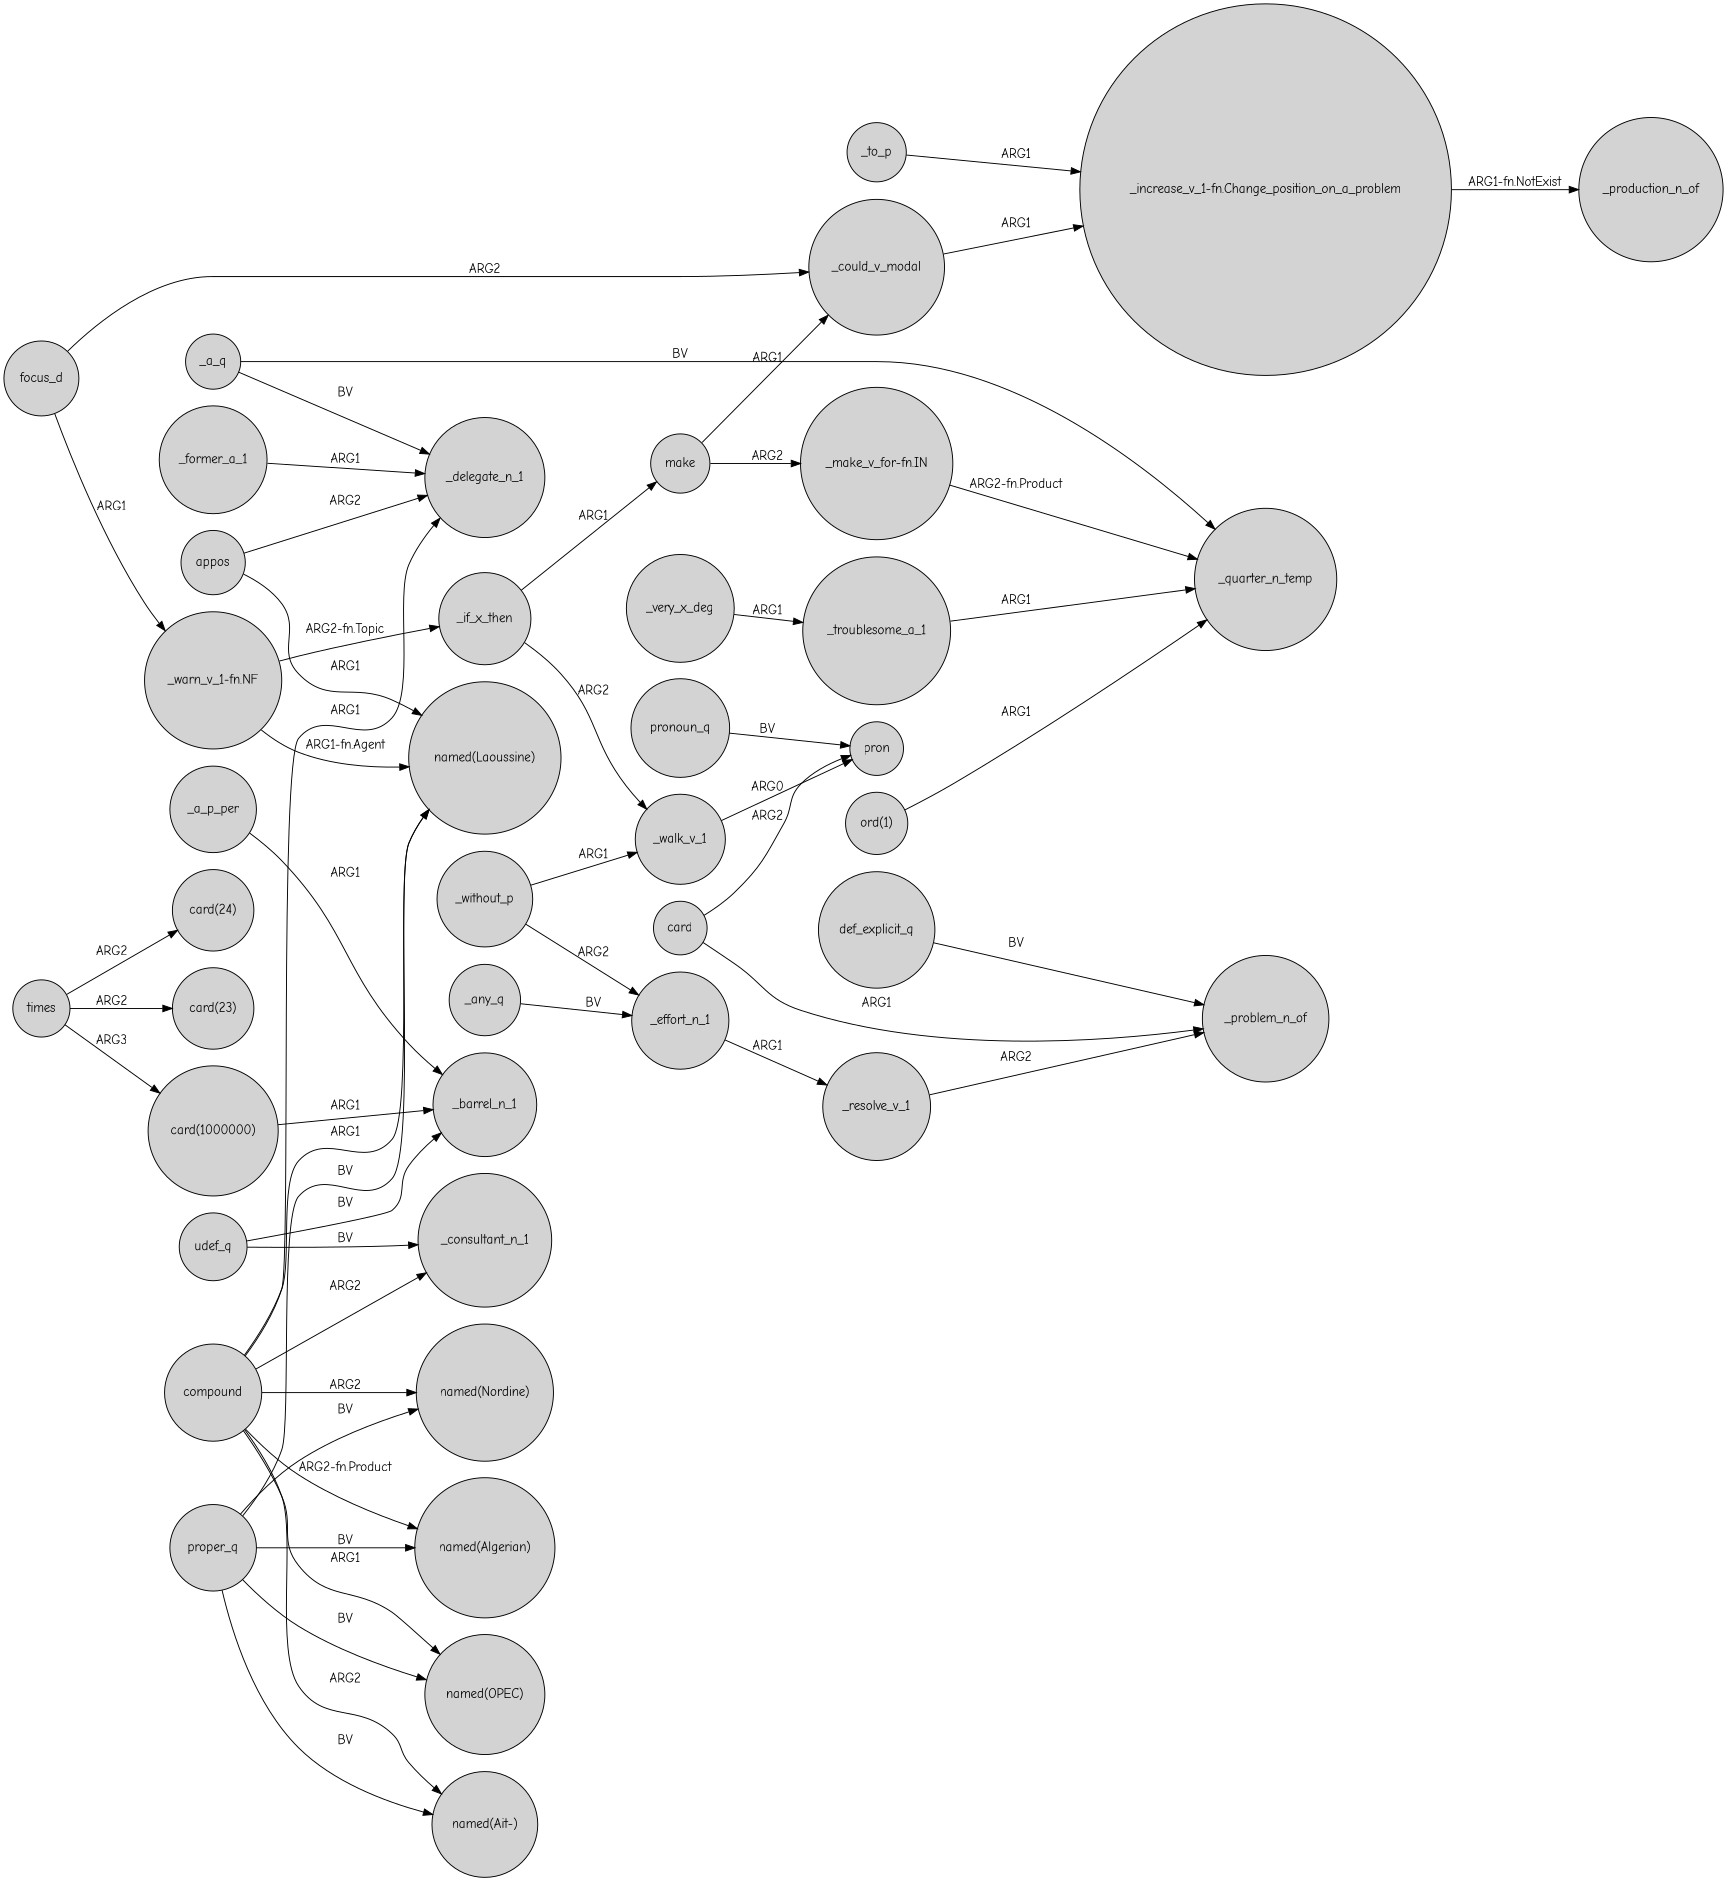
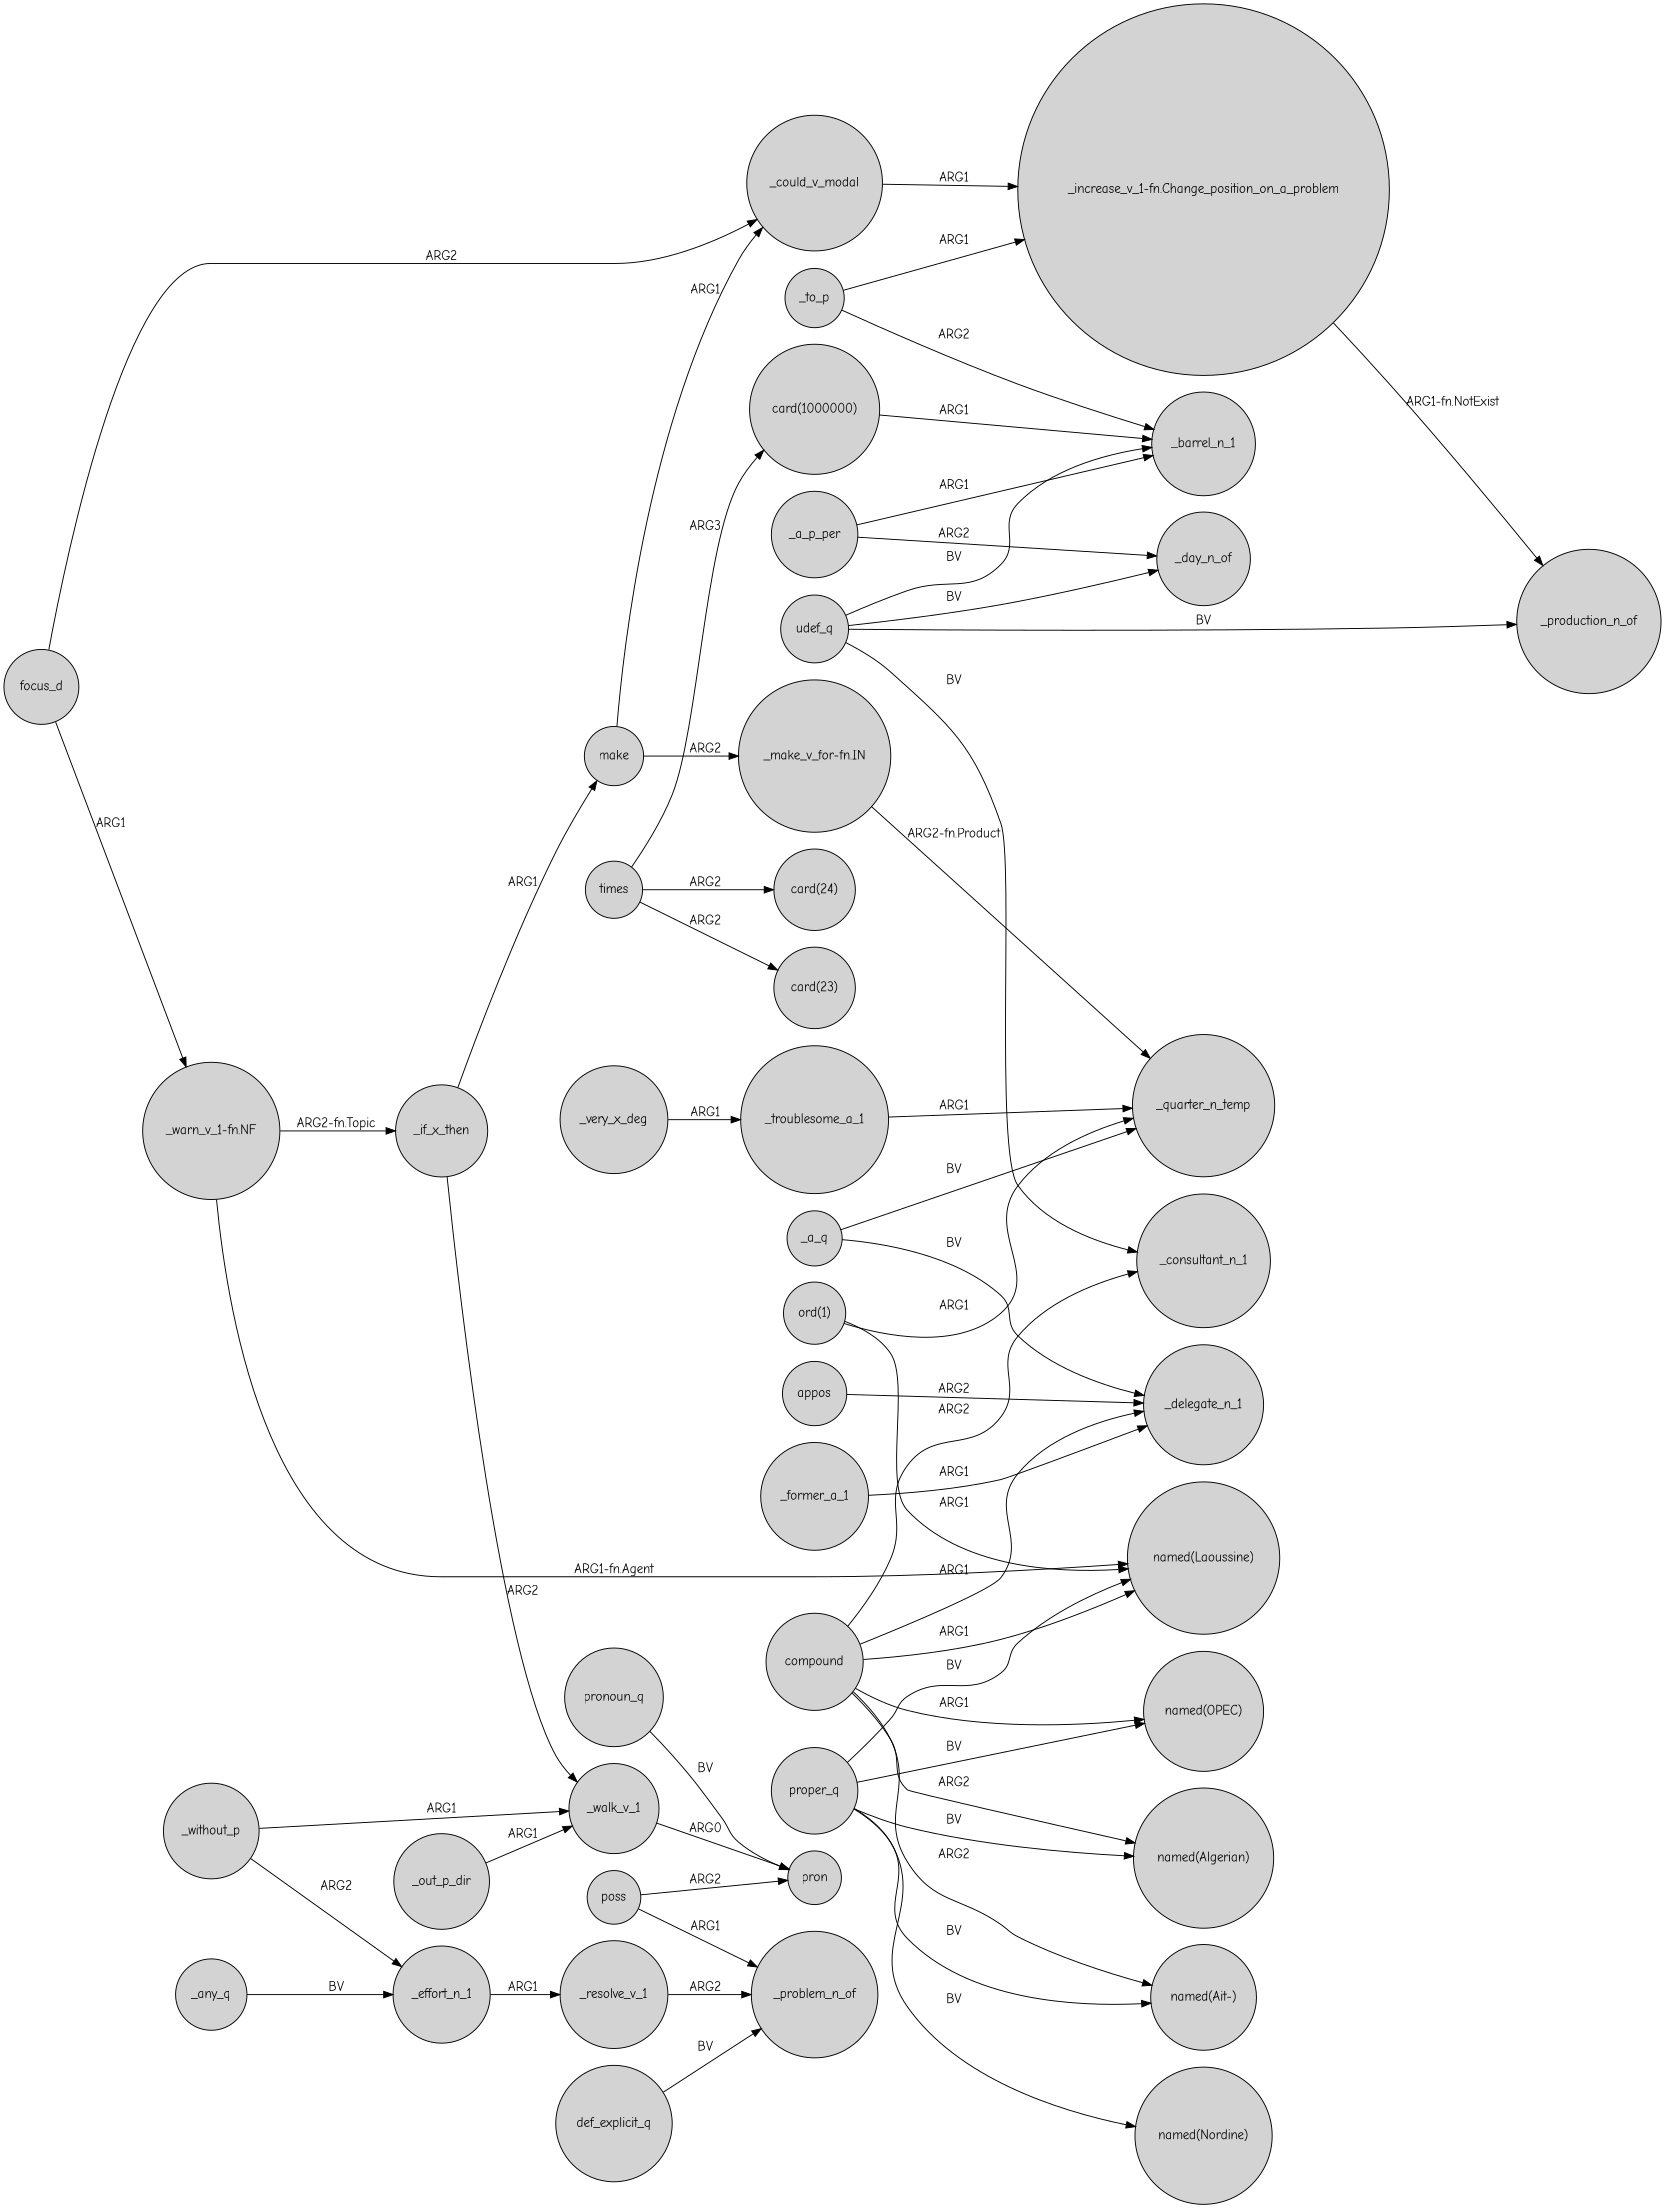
edge "_to_p" -> "_barrel_n_1": added, label "ARG2"
node "_day_n_of": added
edge "udef_q" -> "_production_n_of": added, label "BV"
edge "appos" -> "named(Laoussine)": now "ord(1)" -> "named(Laoussine)"
node "card": label "card" -> "poss"
edge "compound" -> "named(Nordine)": removed, label "ARG2"
edge "compound" -> "named(Algerian)": label "ARG2-fn.Product" -> "ARG2"
node "_out_p_dir": added
